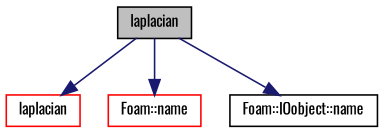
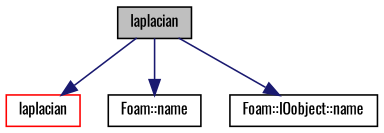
node "Foam::name": color red -> black
